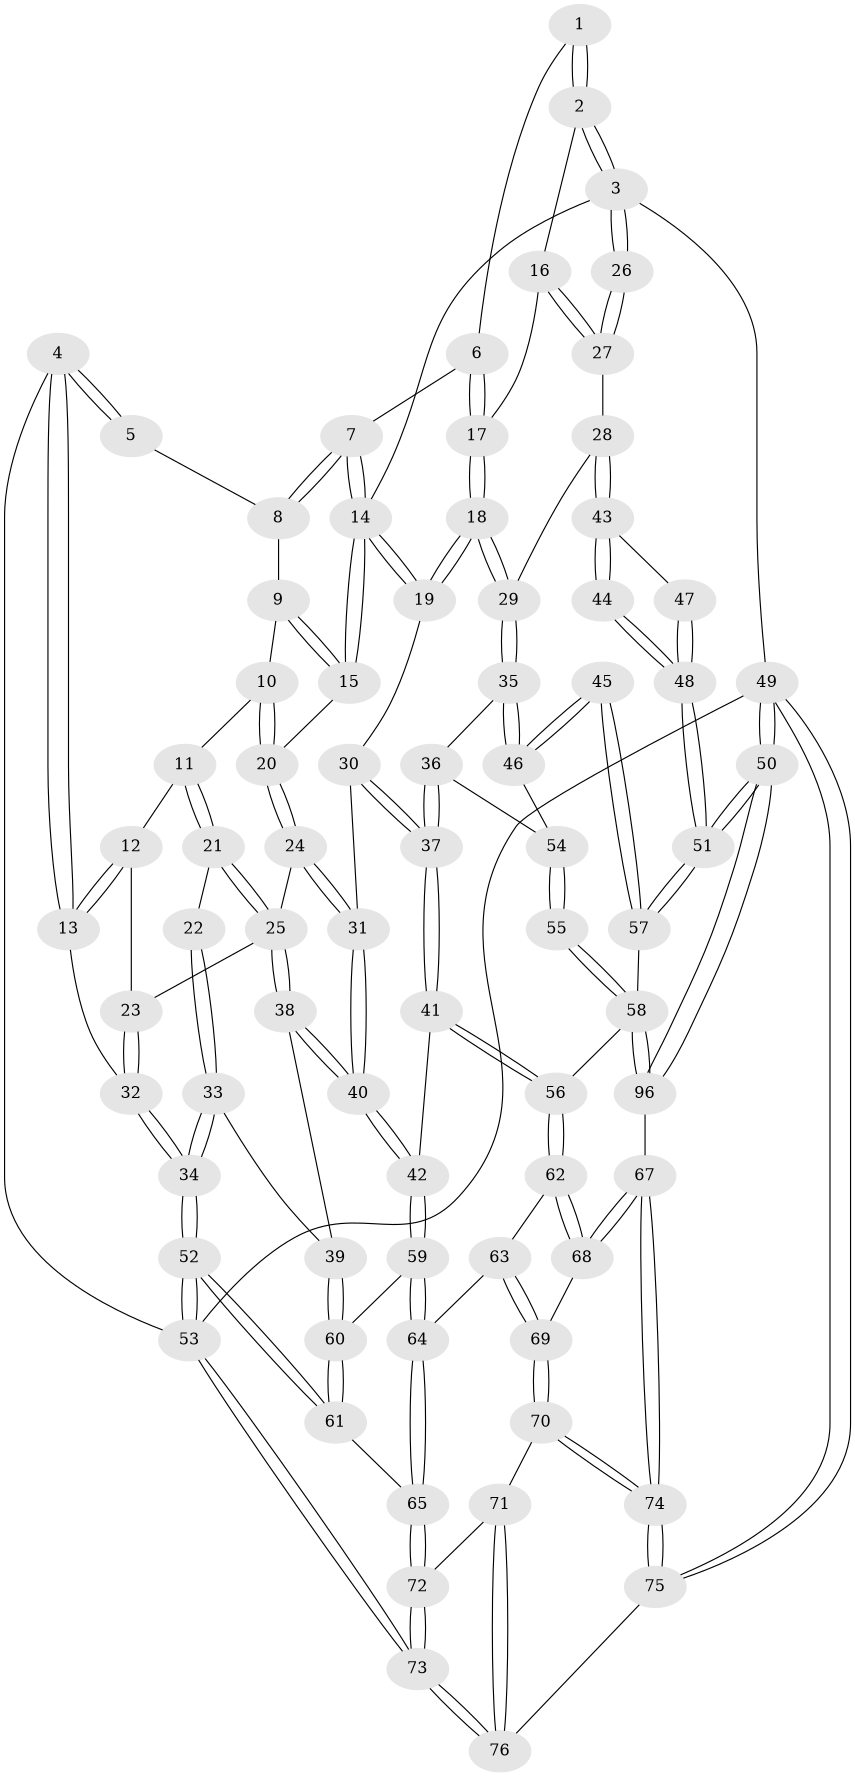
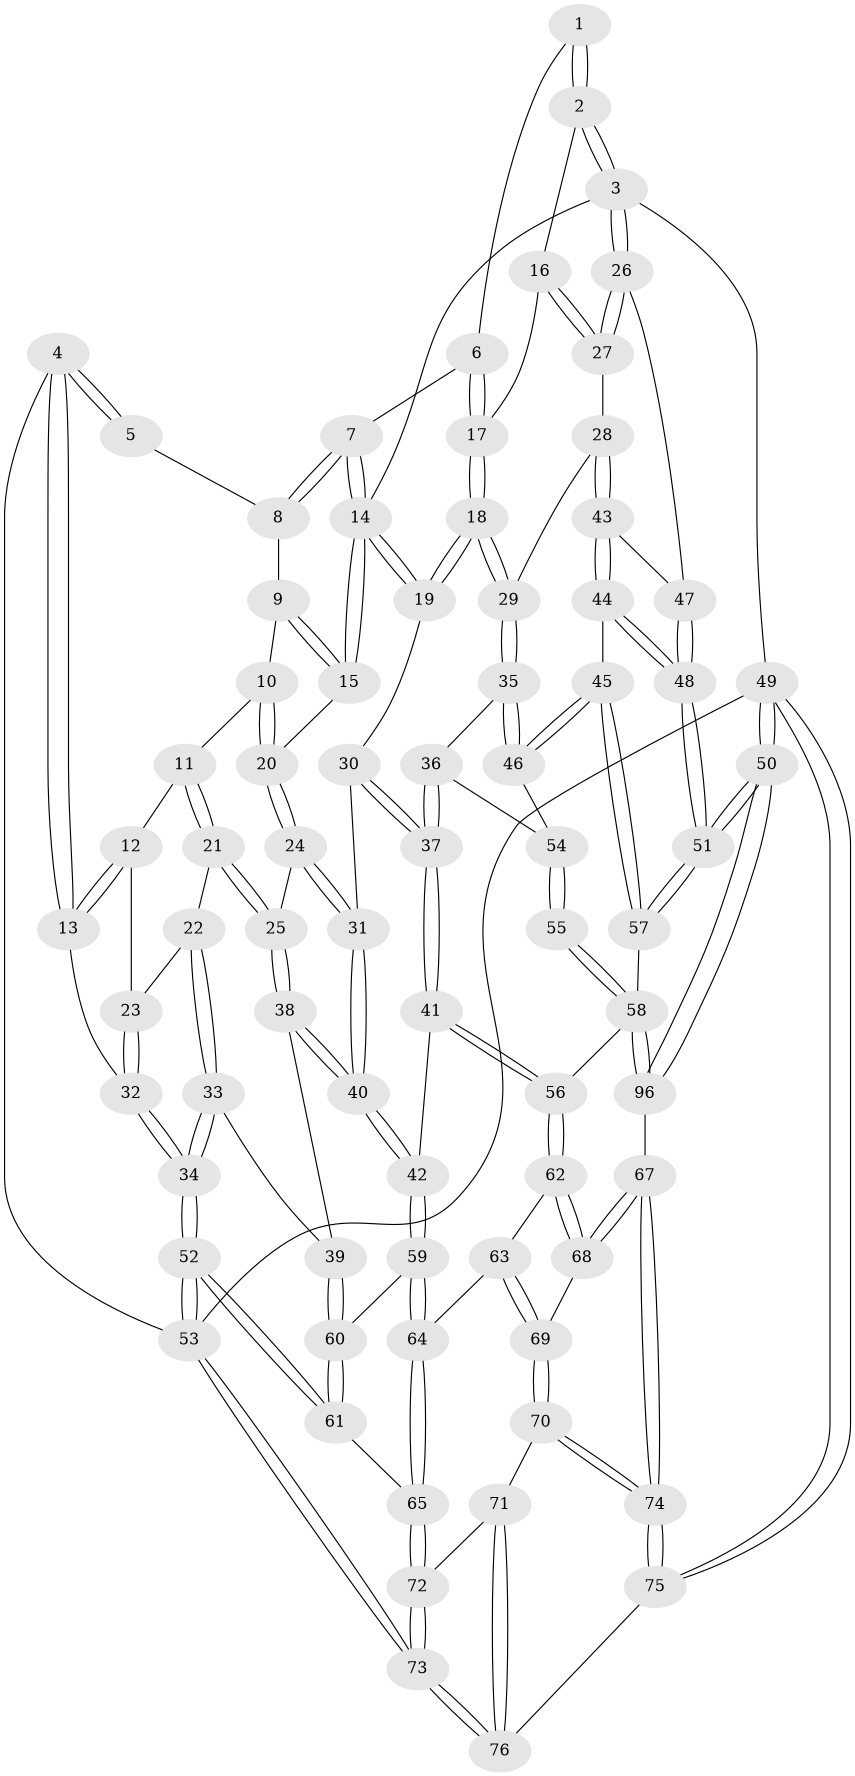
edge "26" -- "47": added
edge "44" -- "45": added
edge "25" -- "23": now "22" -- "23"
